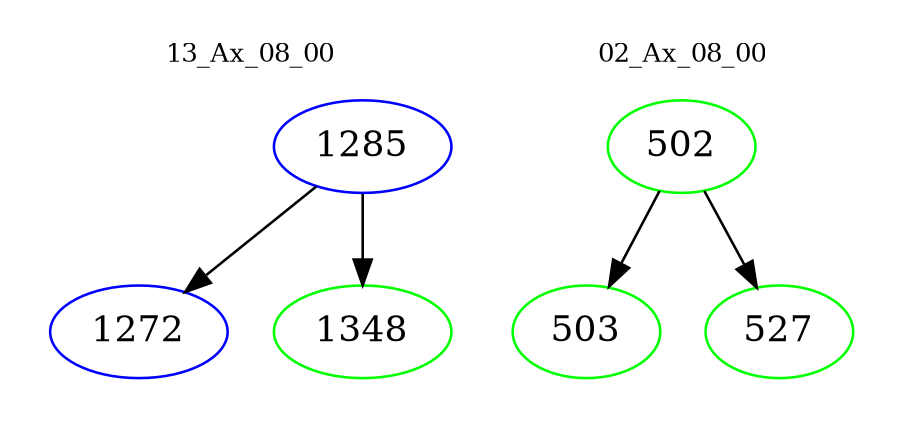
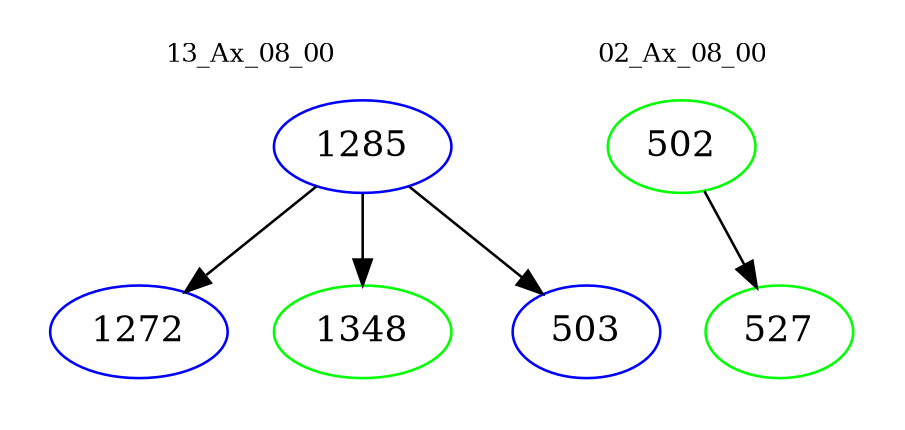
edge "502" -> "503": now "1285" -> "503"
node "503": color green -> blue
